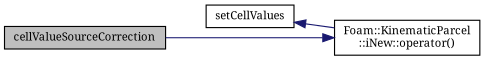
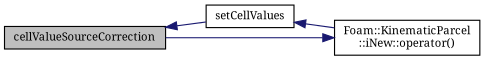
edge "setCellValues" -> "cellValueSourceCorrection": added
